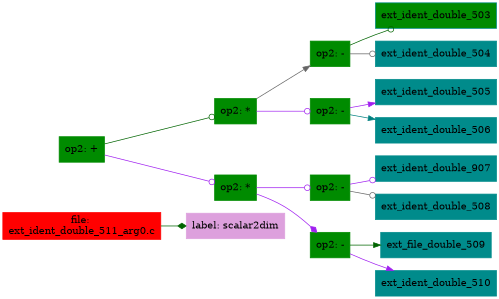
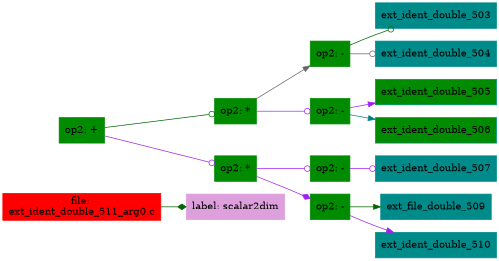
node "ext_ident_double_503": fillcolor green4 -> cyan4
node "ext_ident_double_505": fillcolor cyan4 -> green4
node "ext_ident_double_506": fillcolor cyan4 -> green4
node "ext_ident_double_907": label "ext_ident_double_907" -> "ext_ident_double_507"
node "ext_ident_double_508": removed
